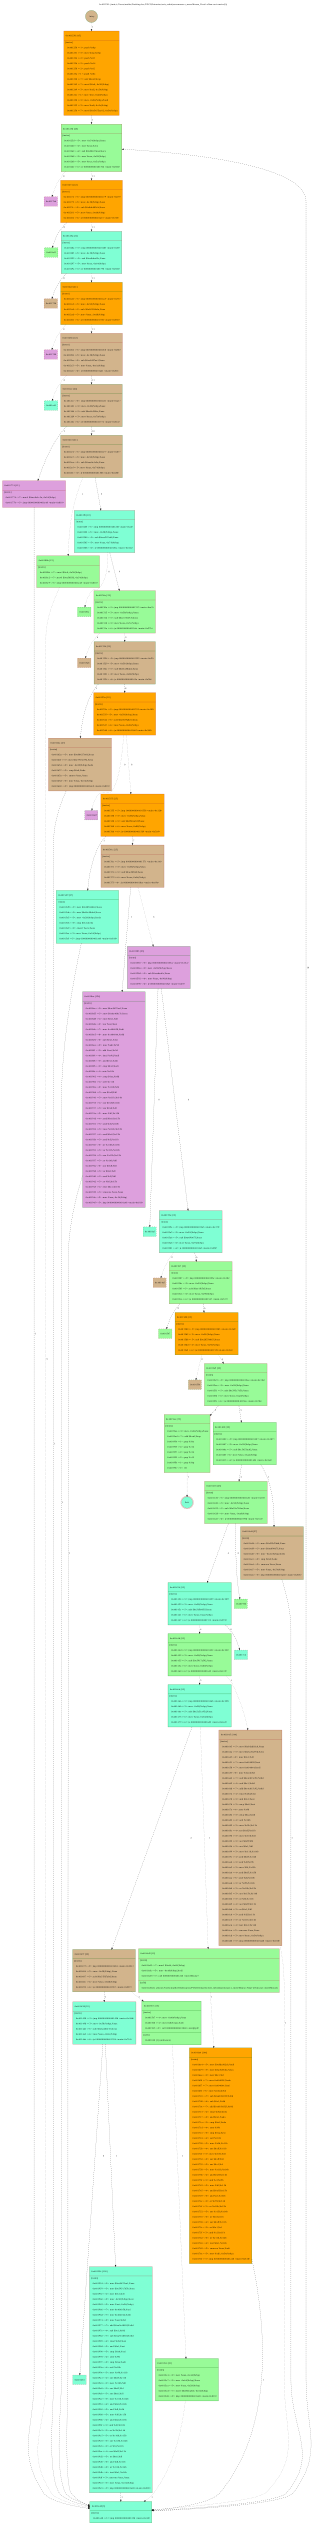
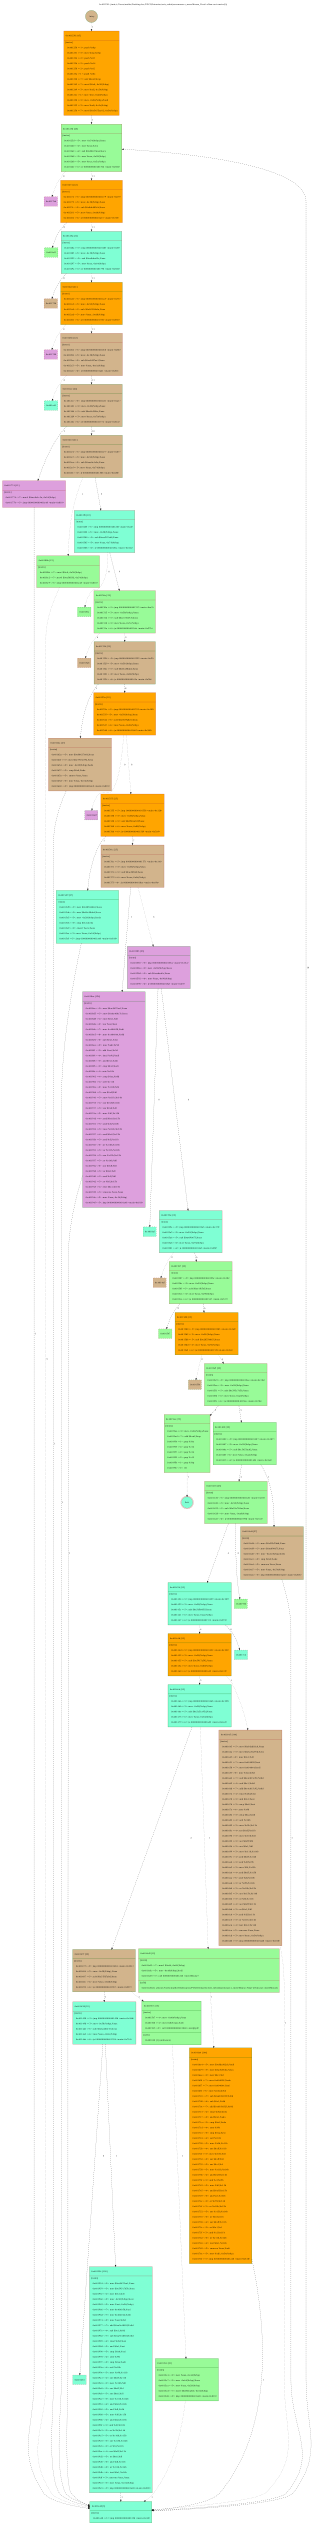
node "0x40144d [25]": fillcolor palegreen -> orange
